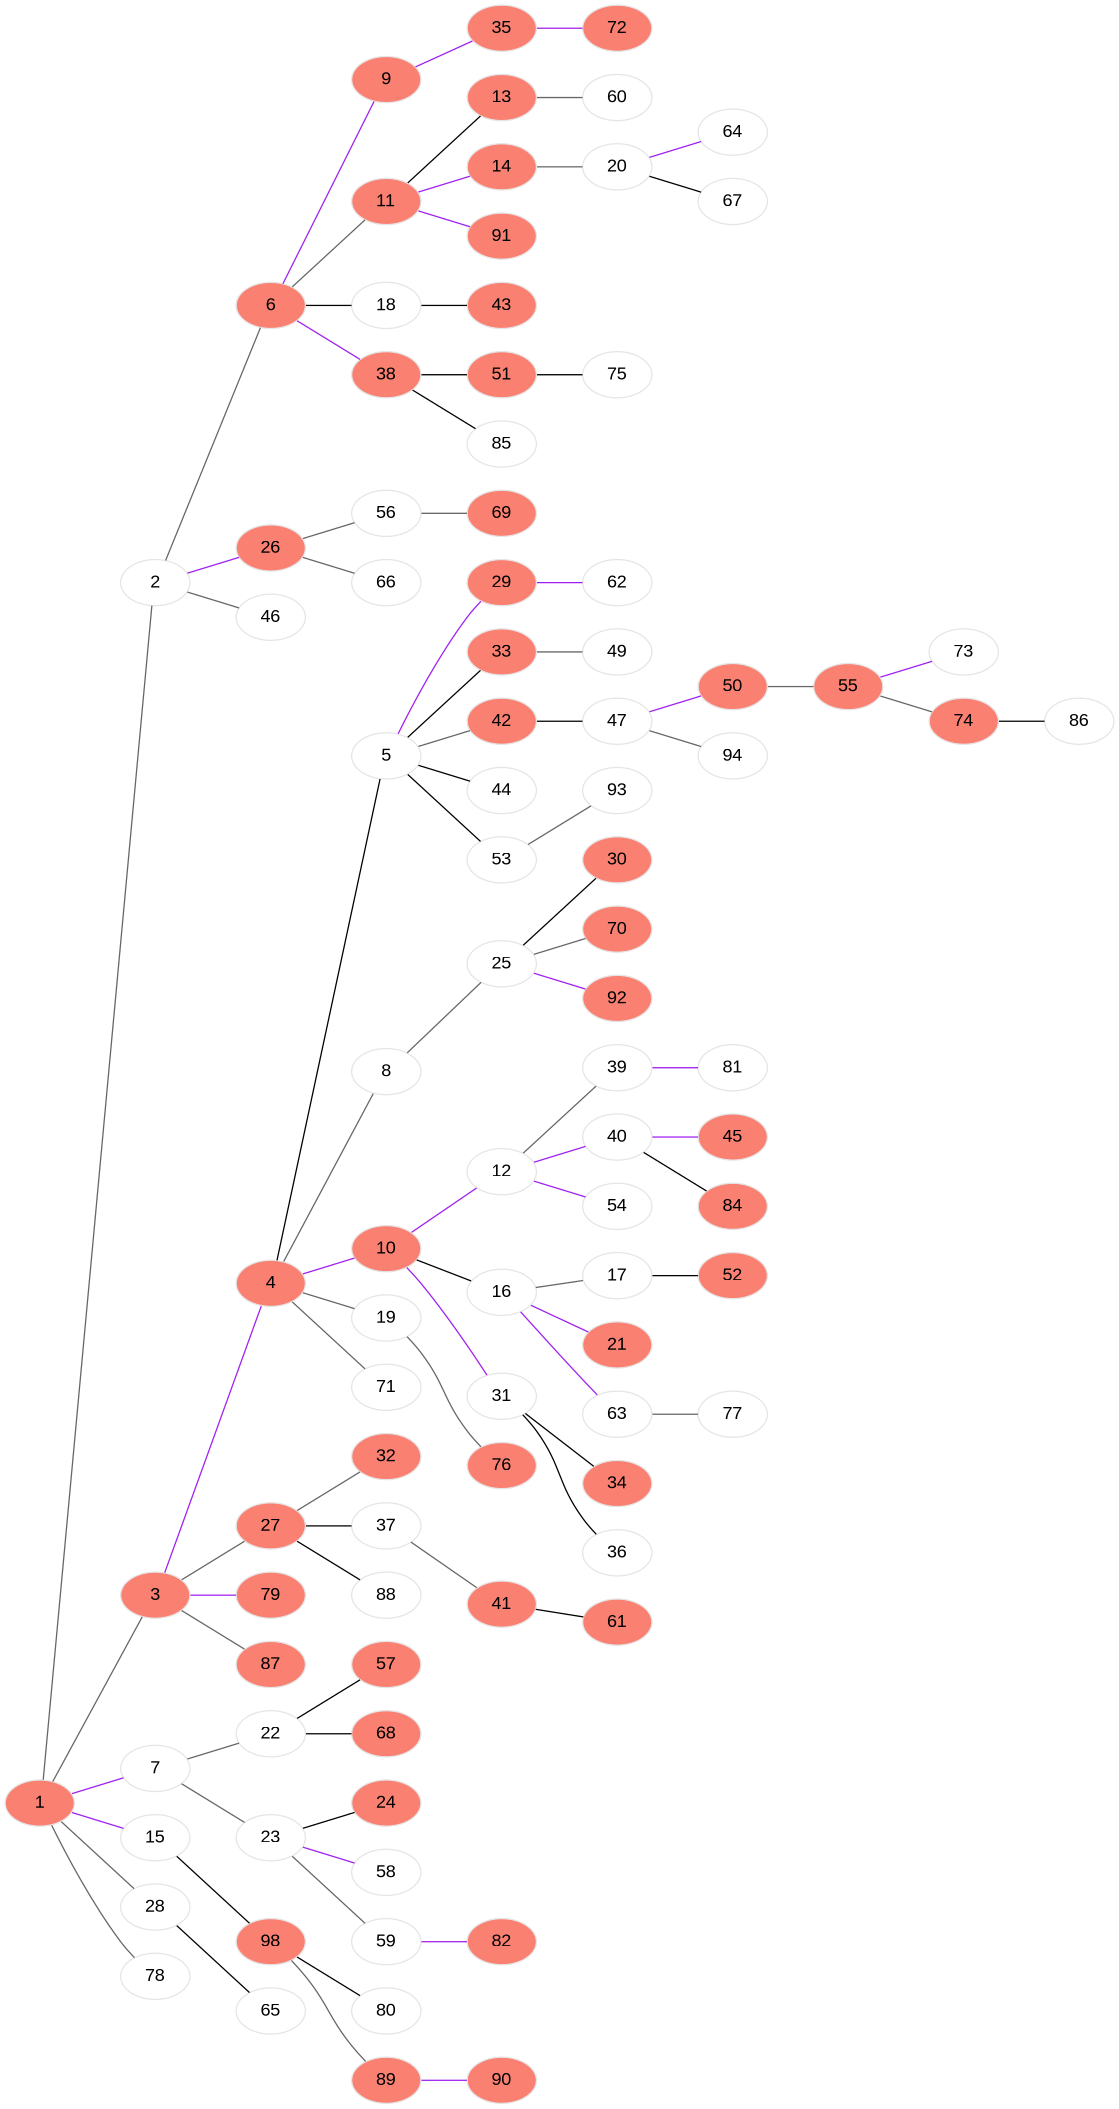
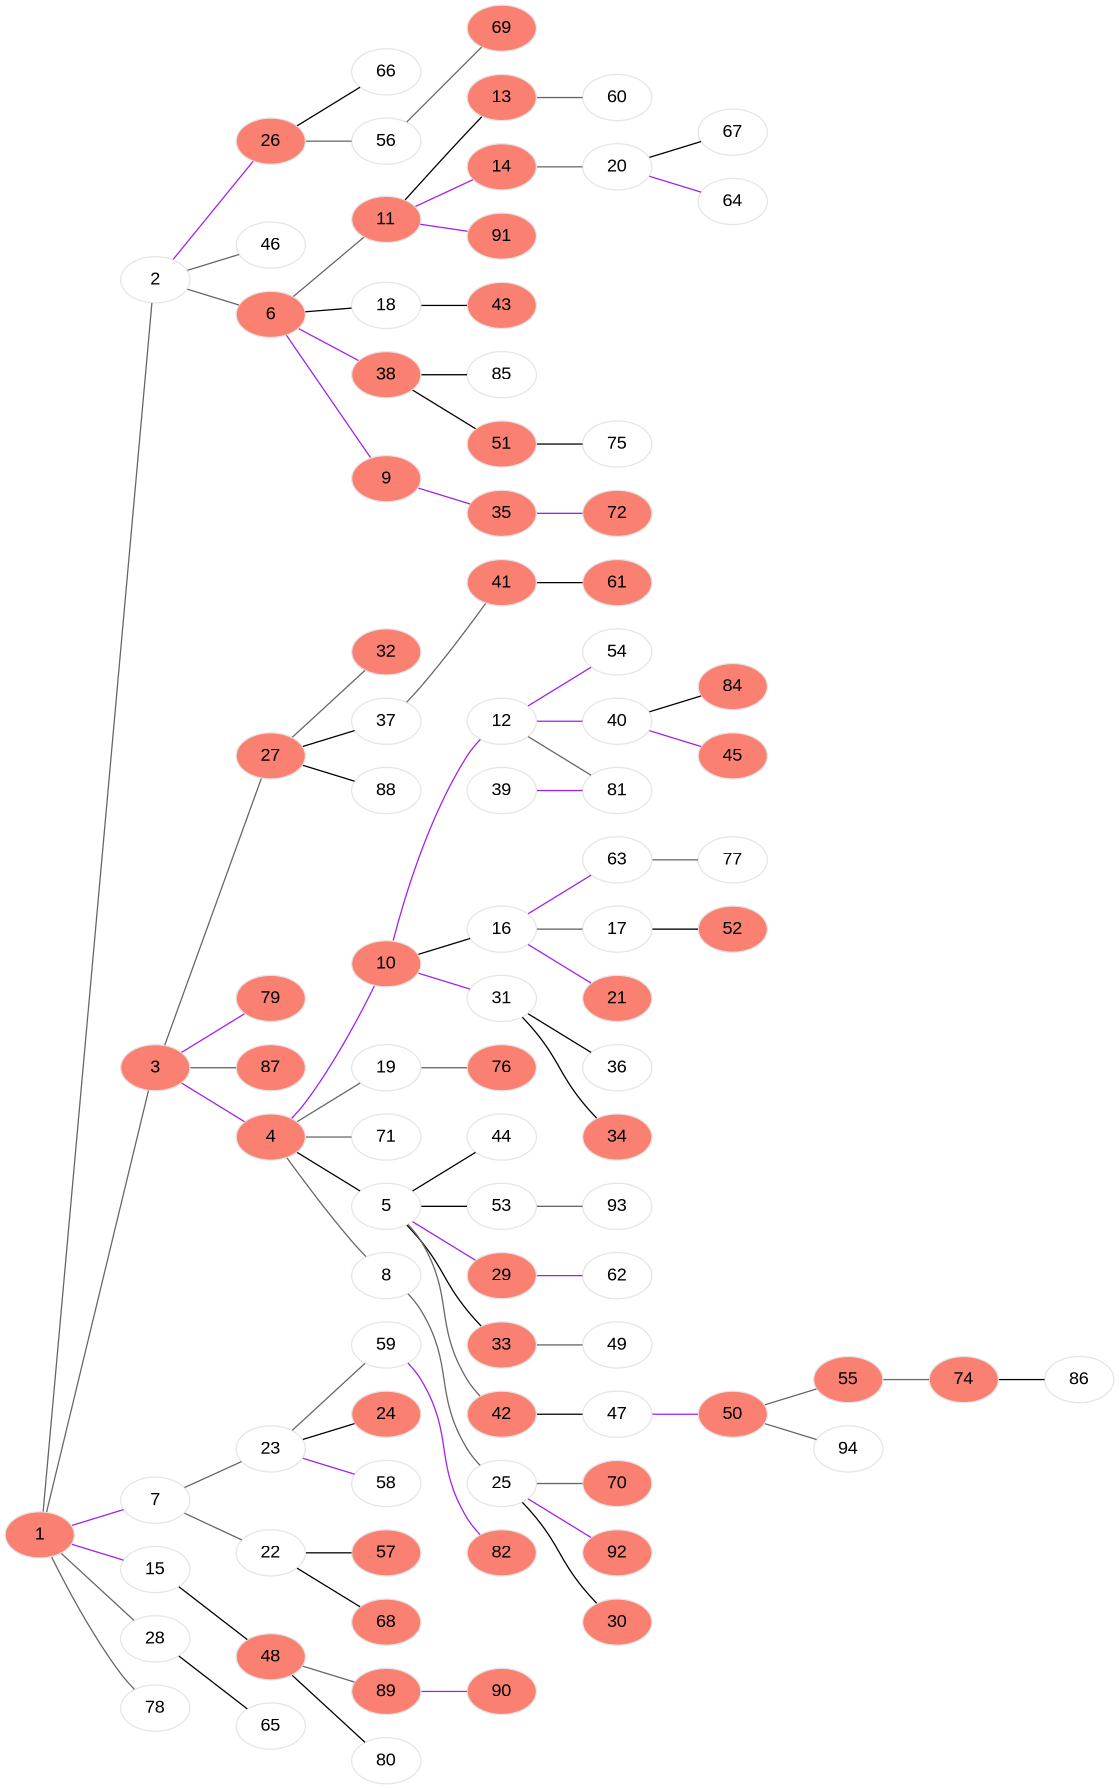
edge "26" -- "66": color gray40 -> black
node "73": removed
edge "47" -- "94": now "50" -- "94"
edge "39" -- "12": now "81" -- "12"
node "98": label "98" -> "48"
